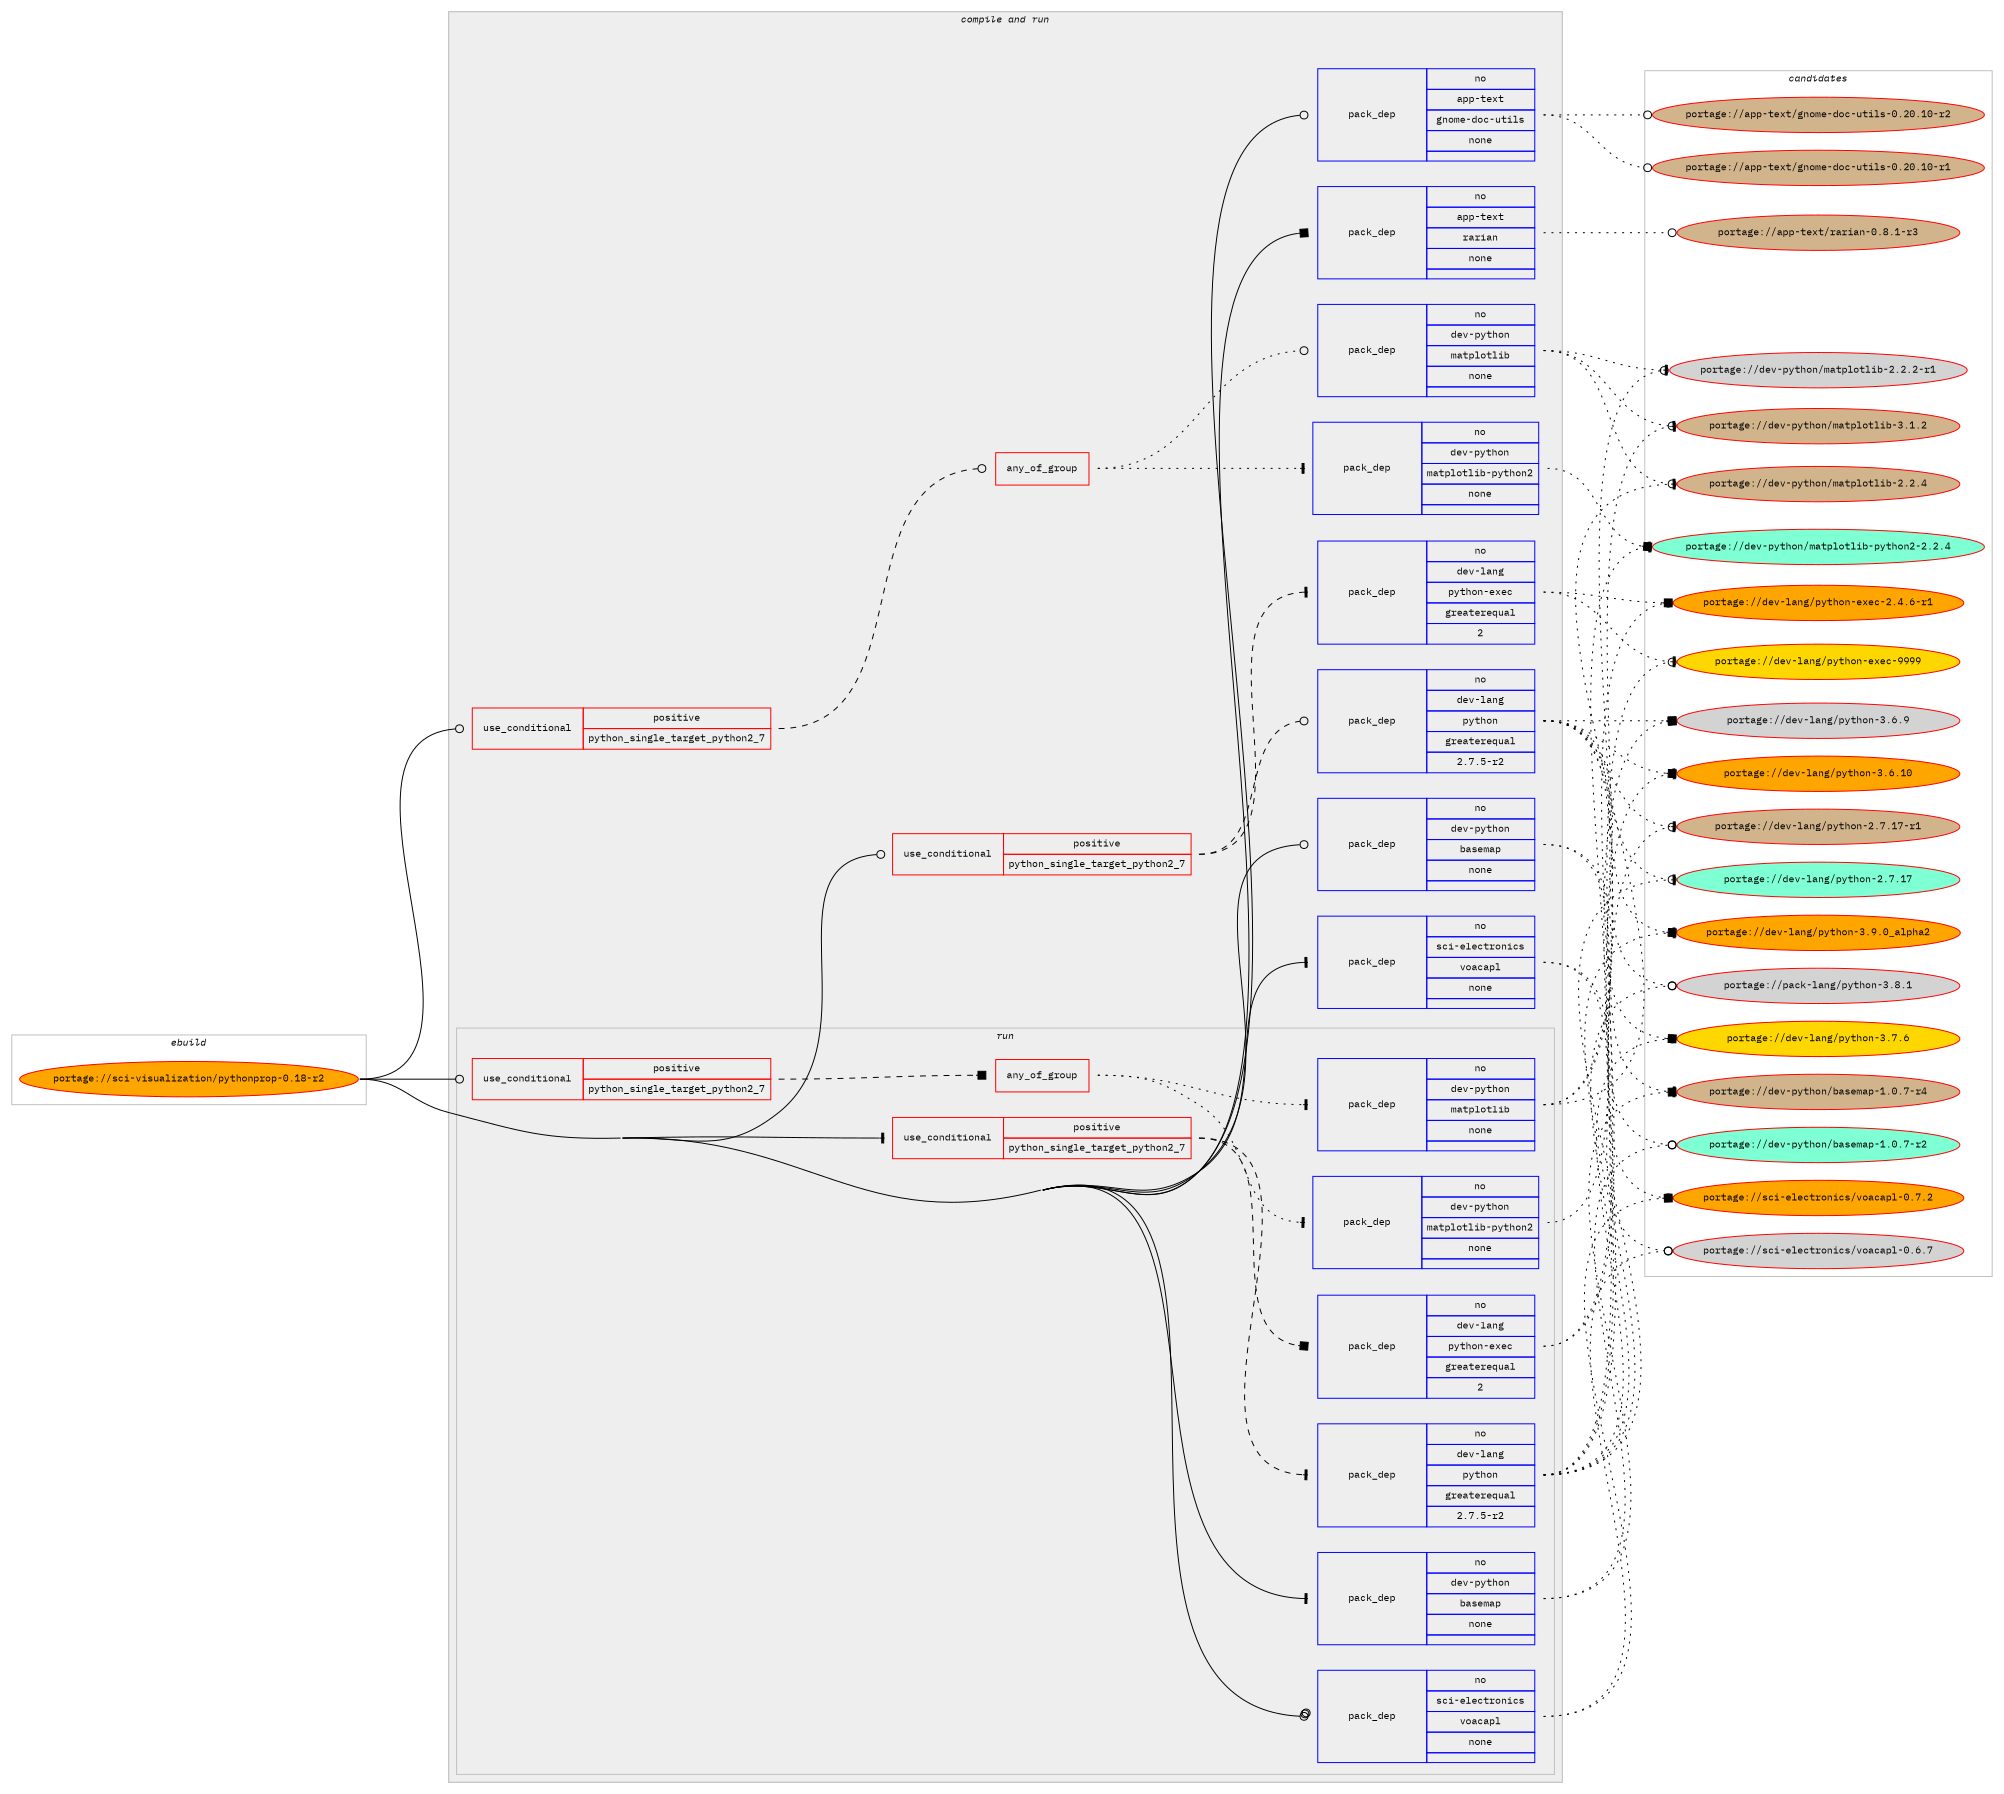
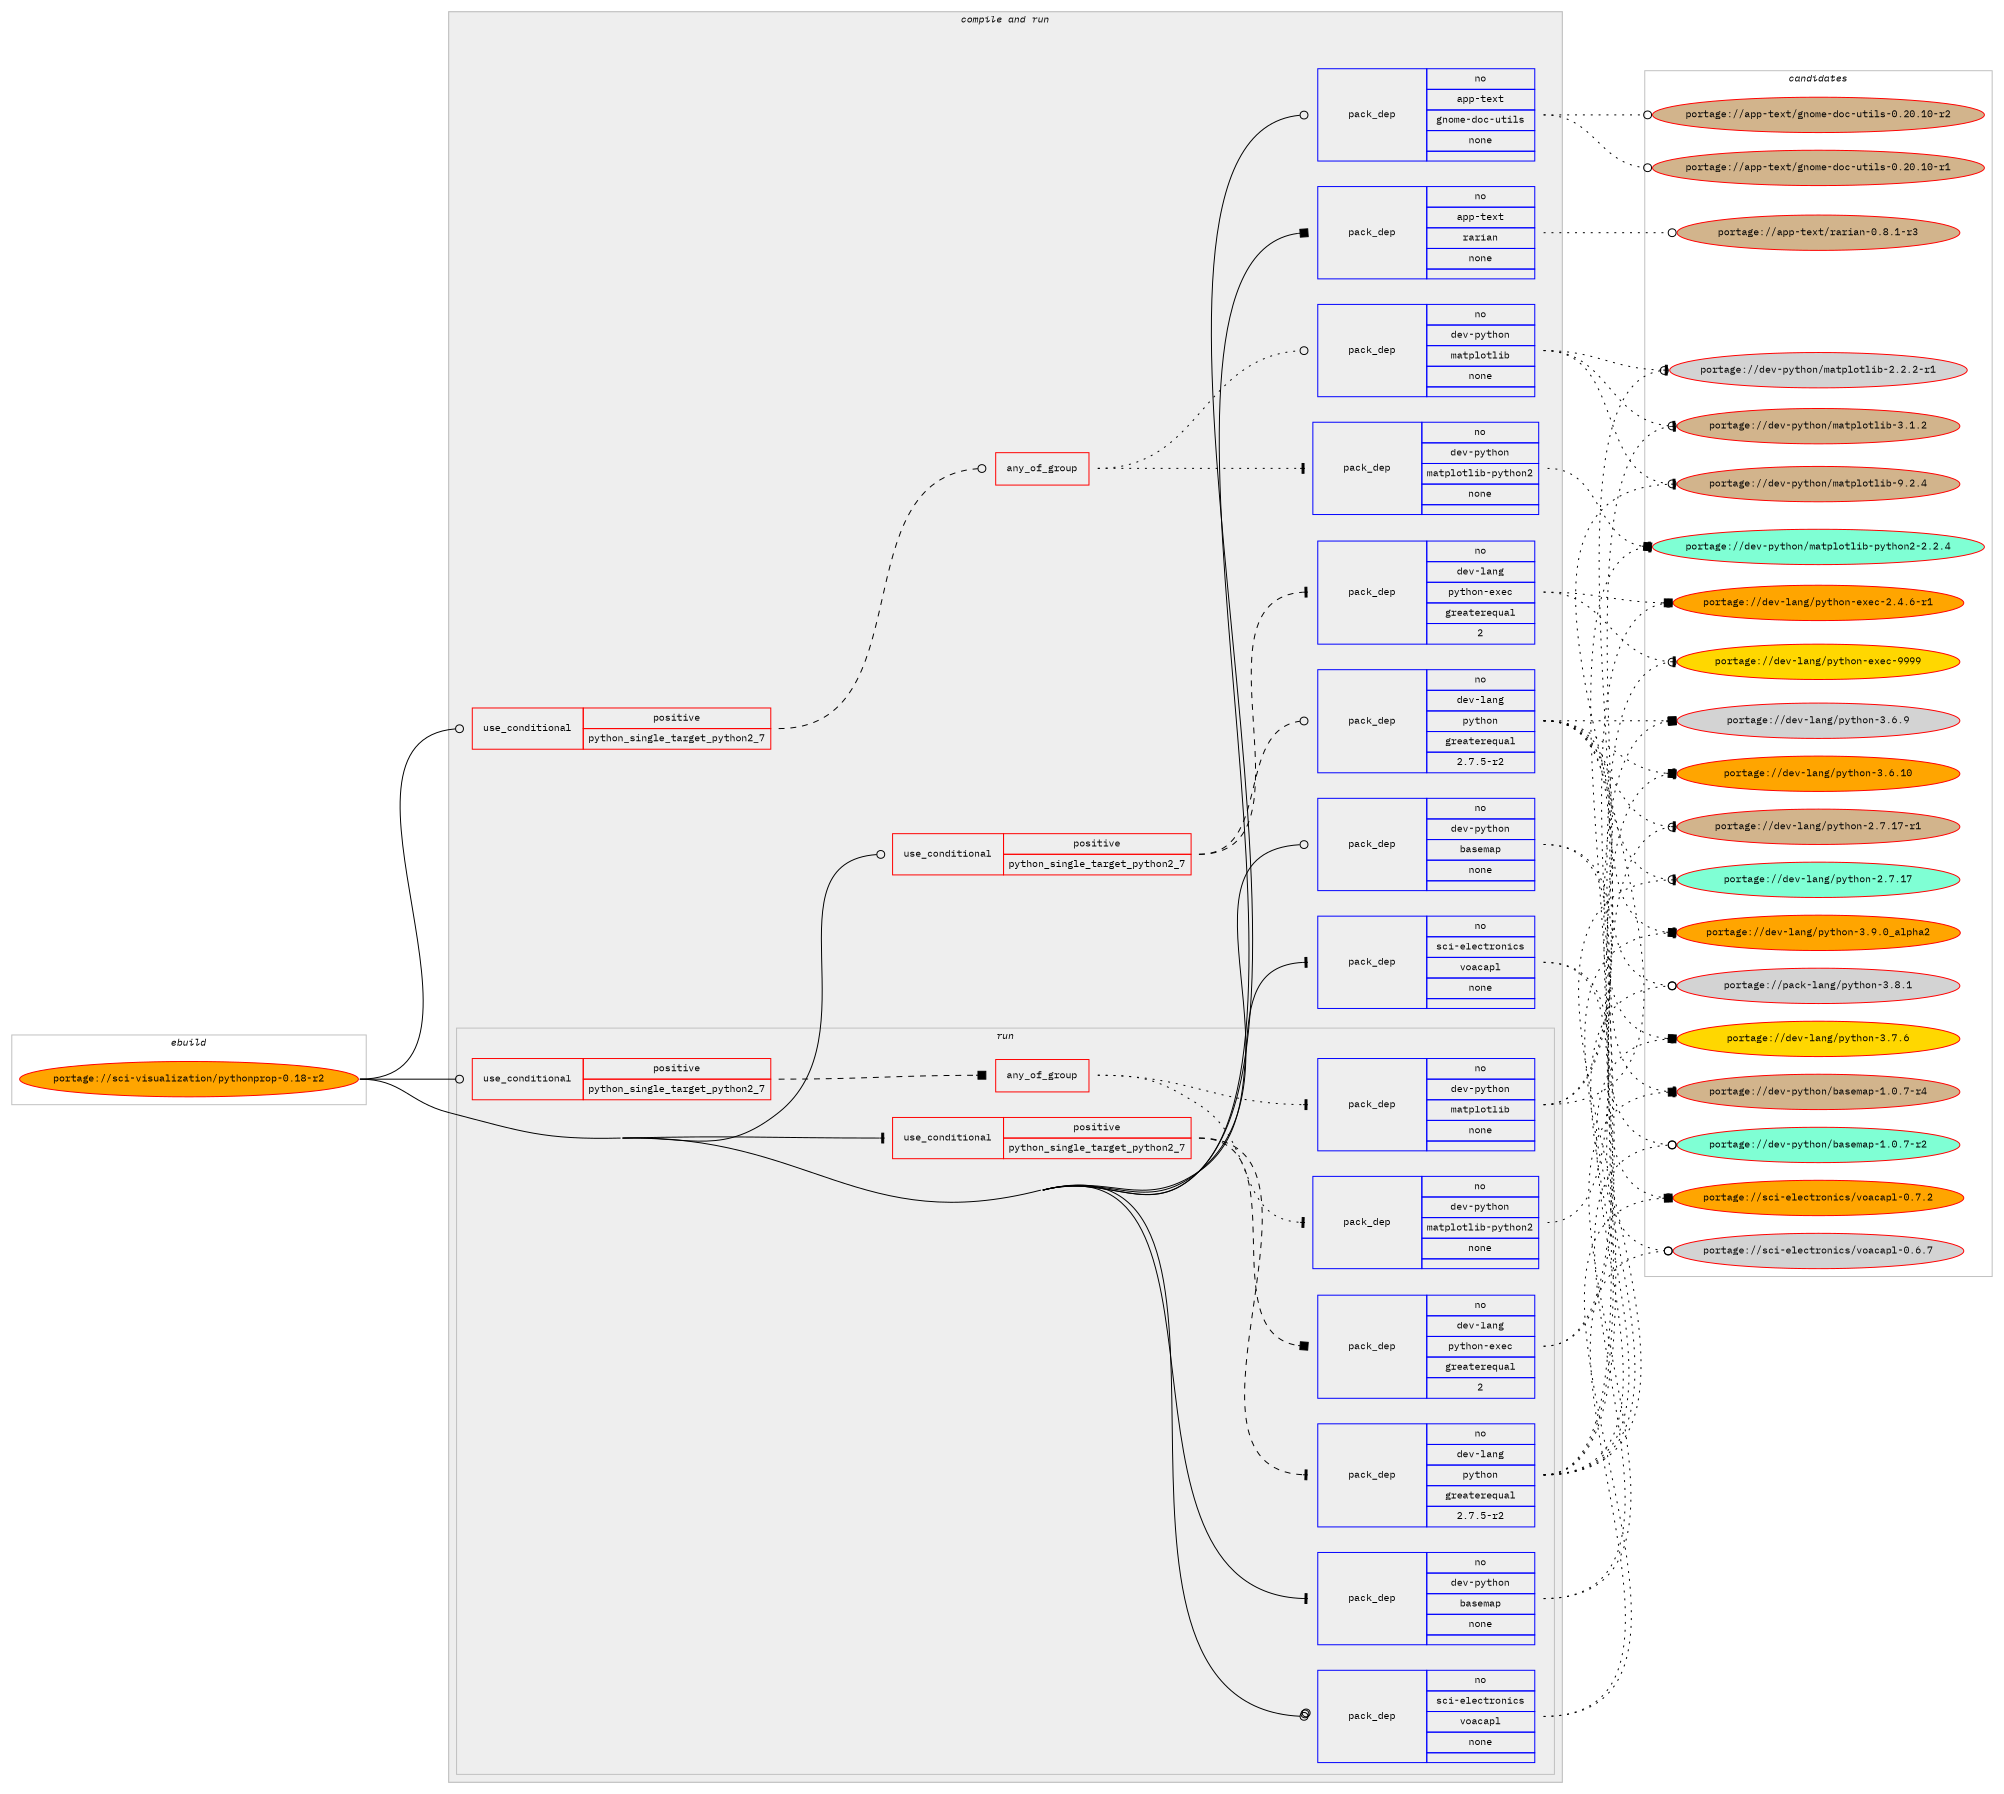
node "portage://dev-python/matplotlib-2.2.4": label "portage://dev-python/matplotlib-2.2.4" -> "portage://dev-python/matplotlib-9.2.4"
